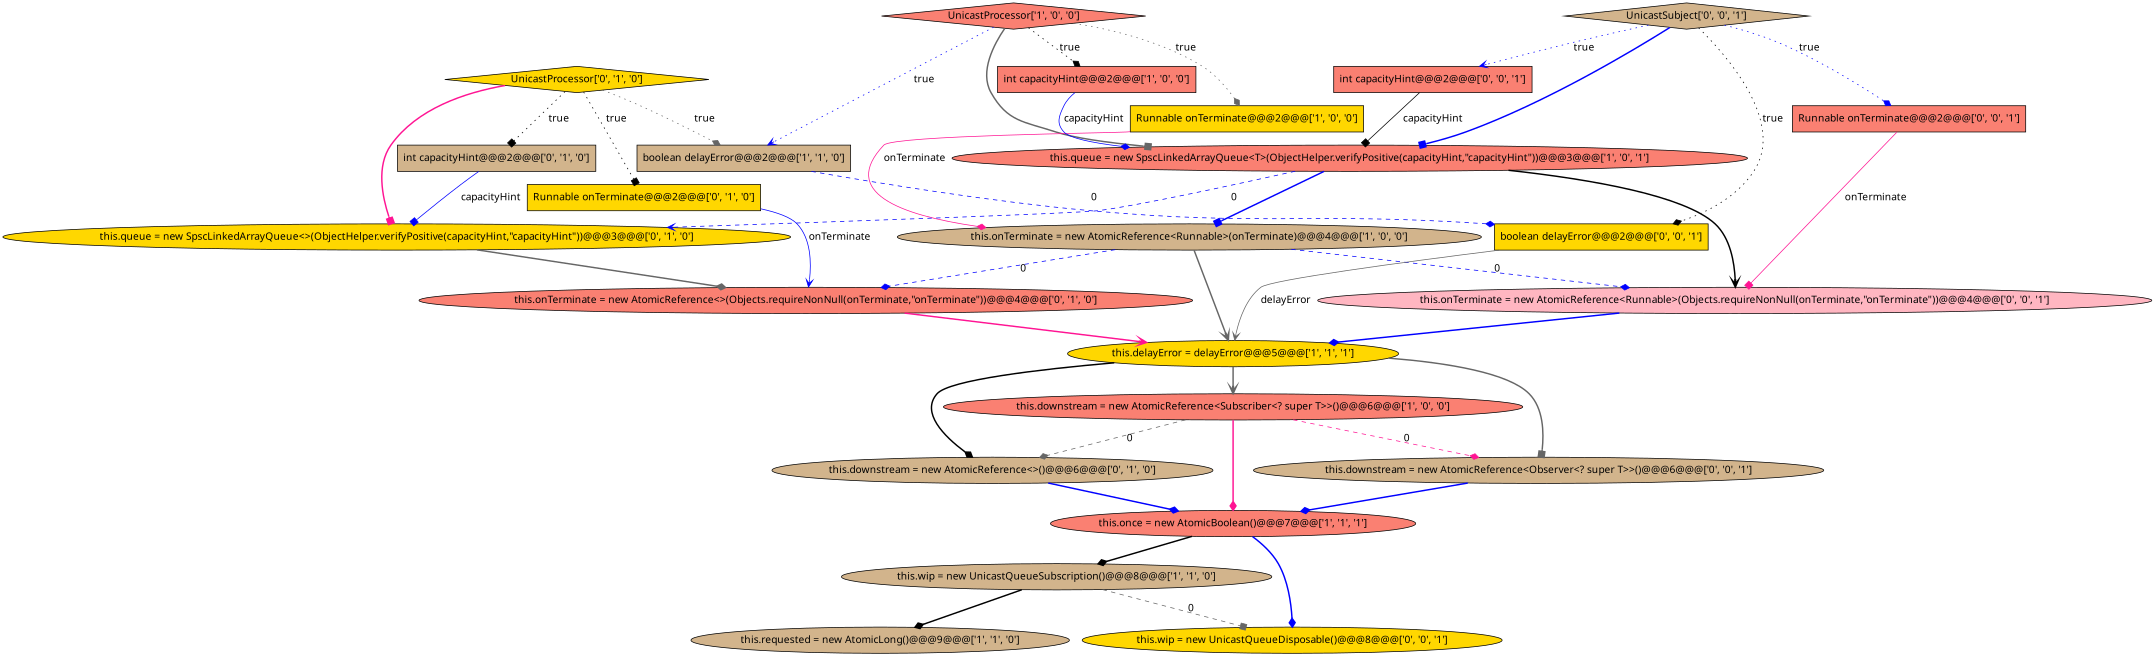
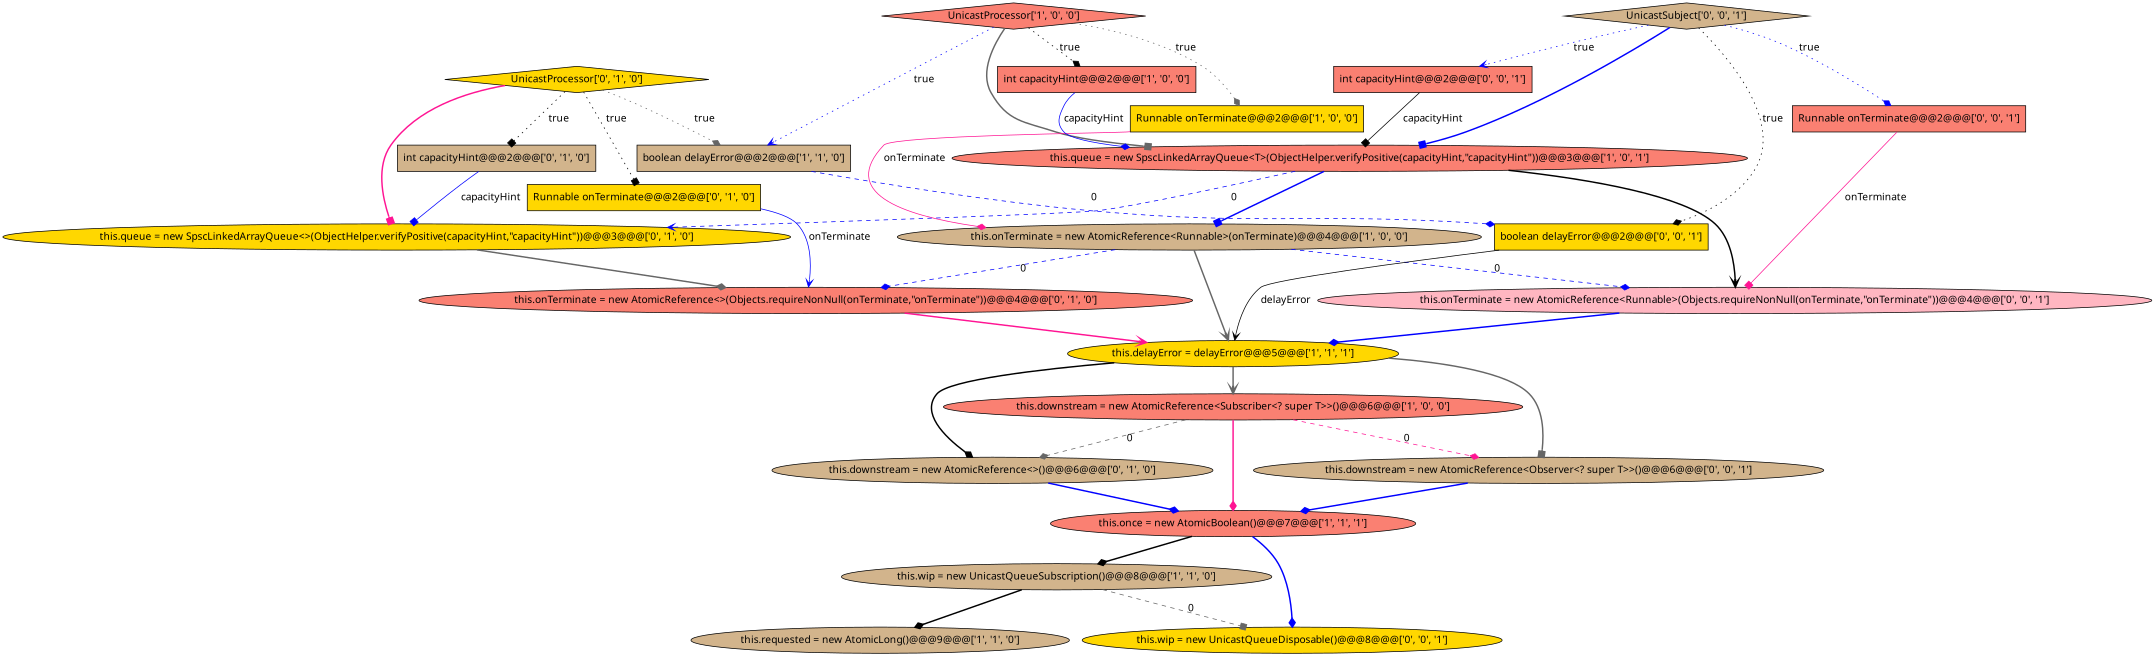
edge "boolean delayError@@@2@@@['0', '0', '1']" -> "this.delayError = delayError@@@5@@@['1', '1', '1']": color gray40 -> black
